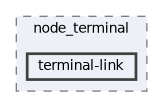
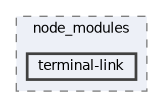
cluster "node_terminal": label "node_terminal" -> "node_modules"
